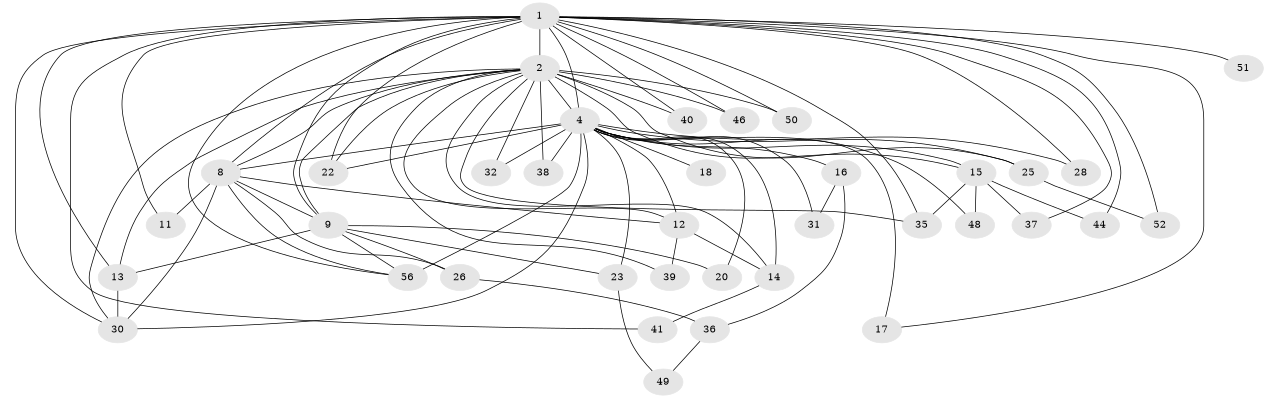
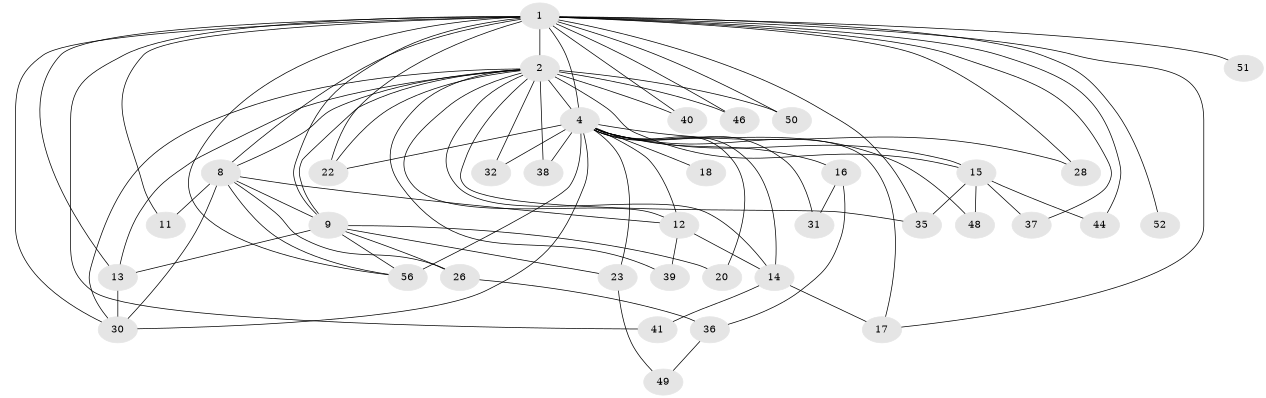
edge "4" -- "8": removed
node "25": removed
edge "14" -- "17": added
